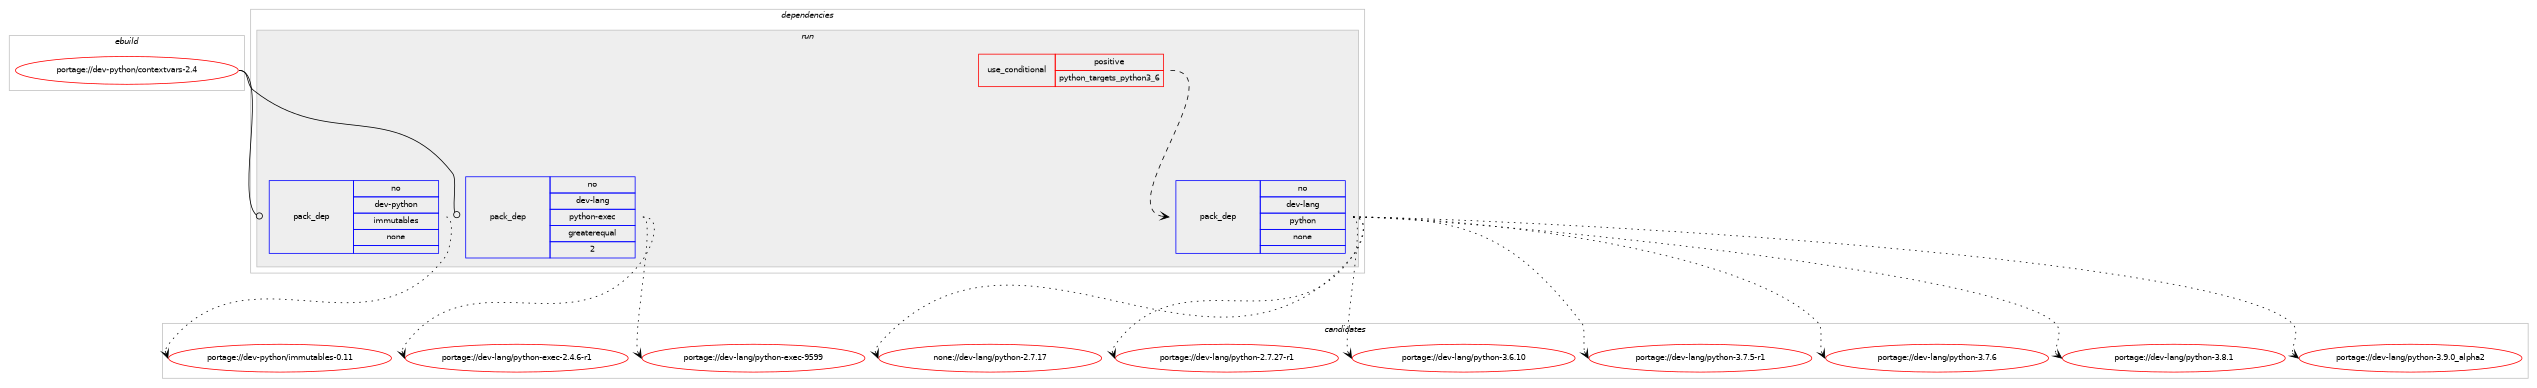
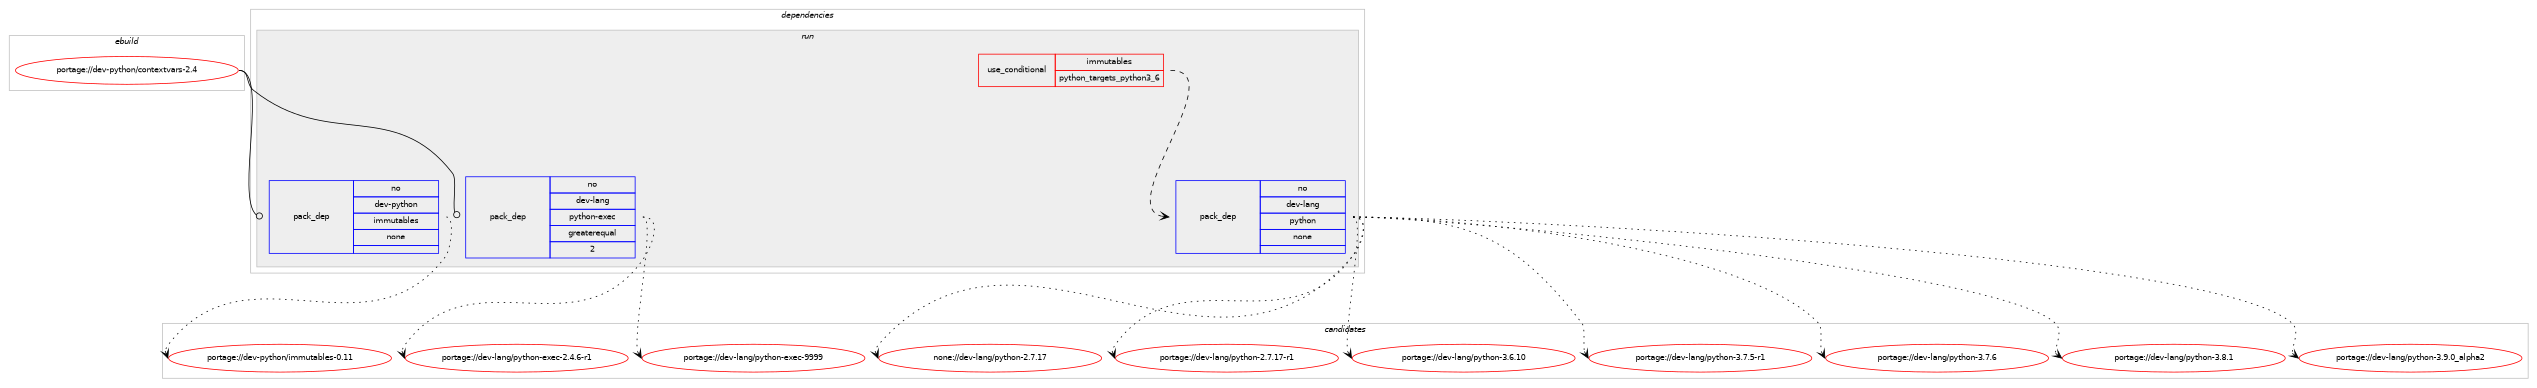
node "use_conditional": text "positive" -> "immutables"
node "portage://dev-lang/python-exec-9599": label "portage://dev-lang/python-exec-9599" -> "portage://dev-lang/python-exec-9999"
node "portage://dev-lang/python-2.7.27-r1": label "portage://dev-lang/python-2.7.27-r1" -> "portage://dev-lang/python-2.7.17-r1"
